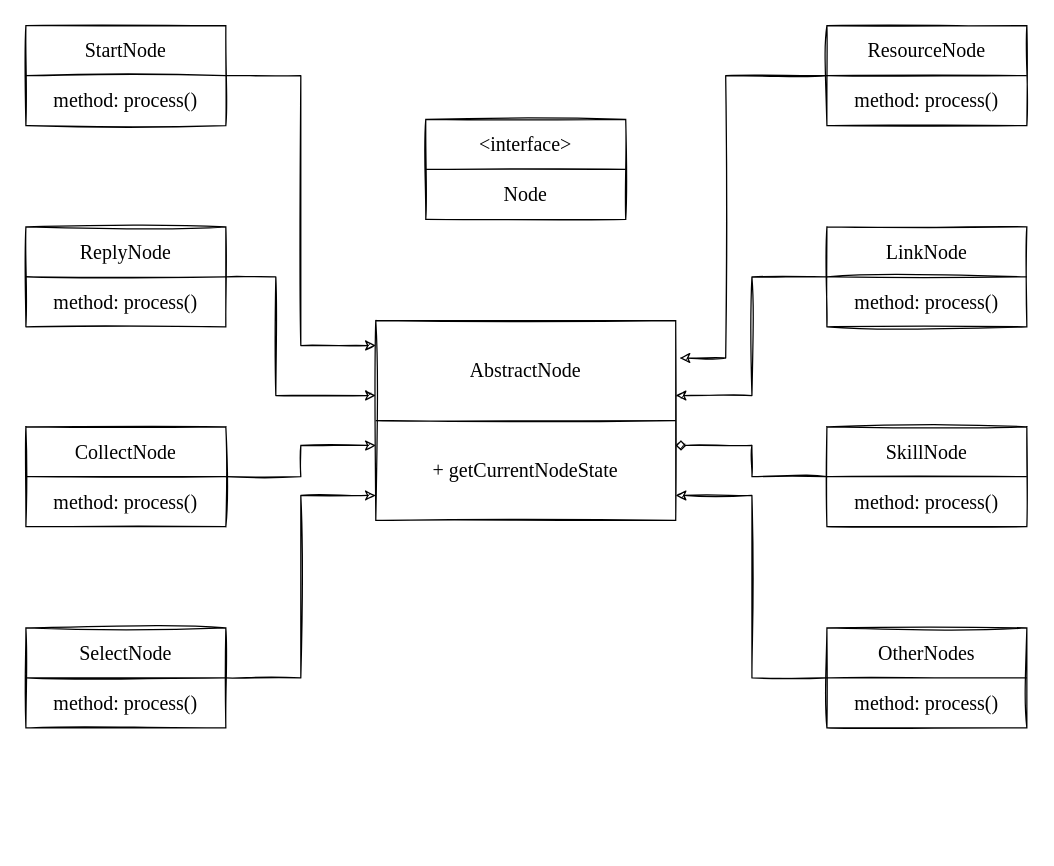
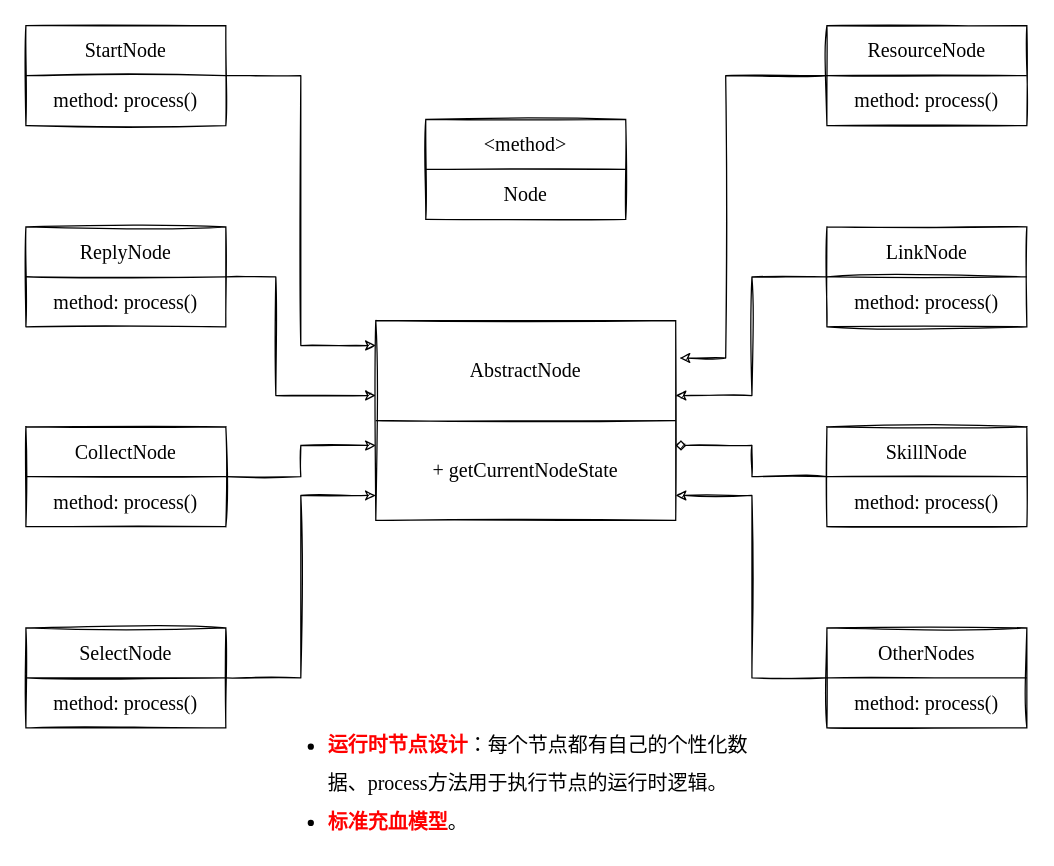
node "<interface>": label "<interface>" -> "<method>"
node "运行时节点设计：每个节点都有自己的个性化数据、process方法用于执行节点的运行时逻辑。 标准充血模型。": added
